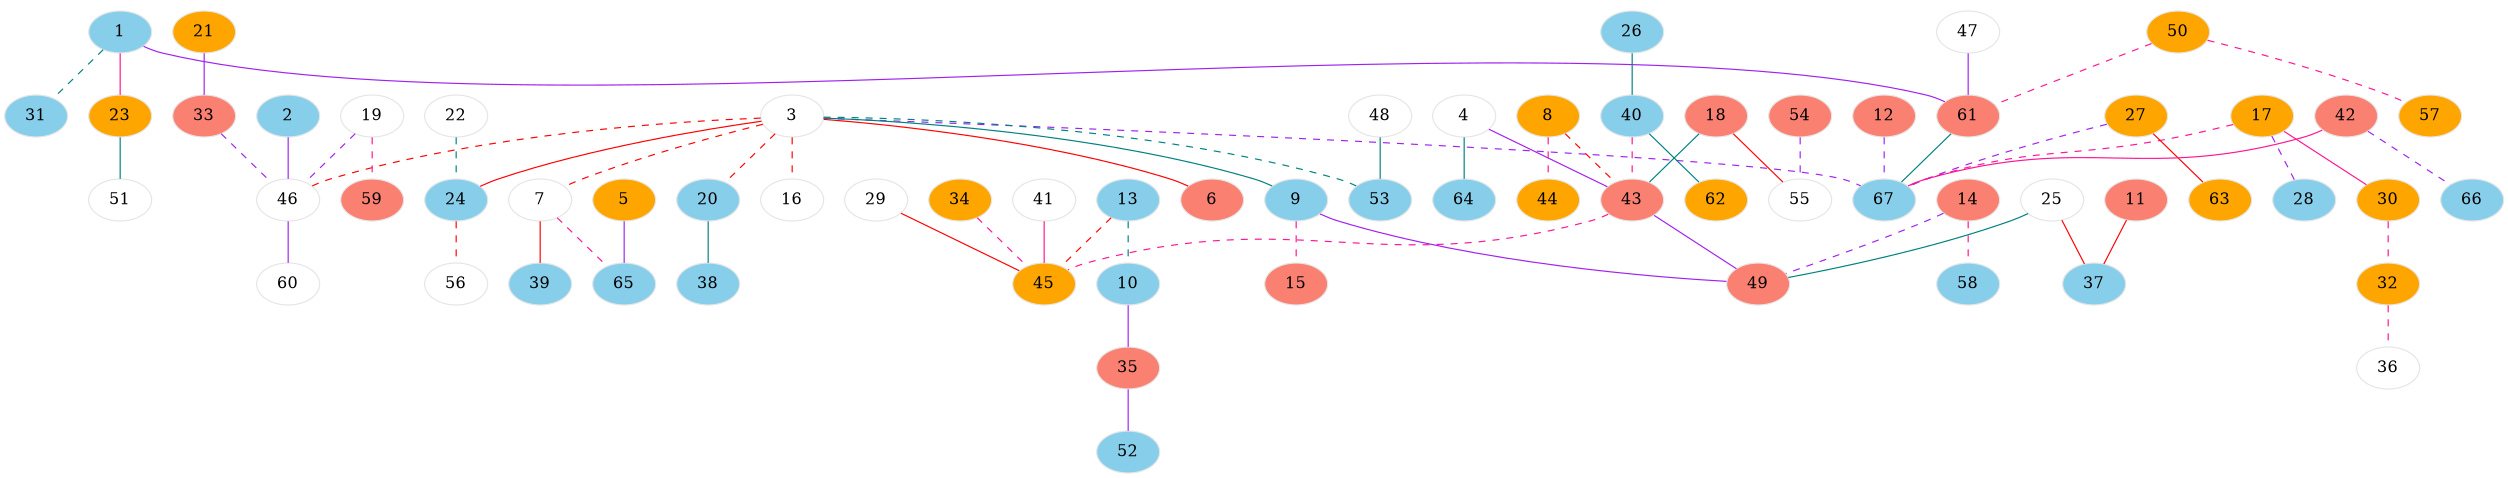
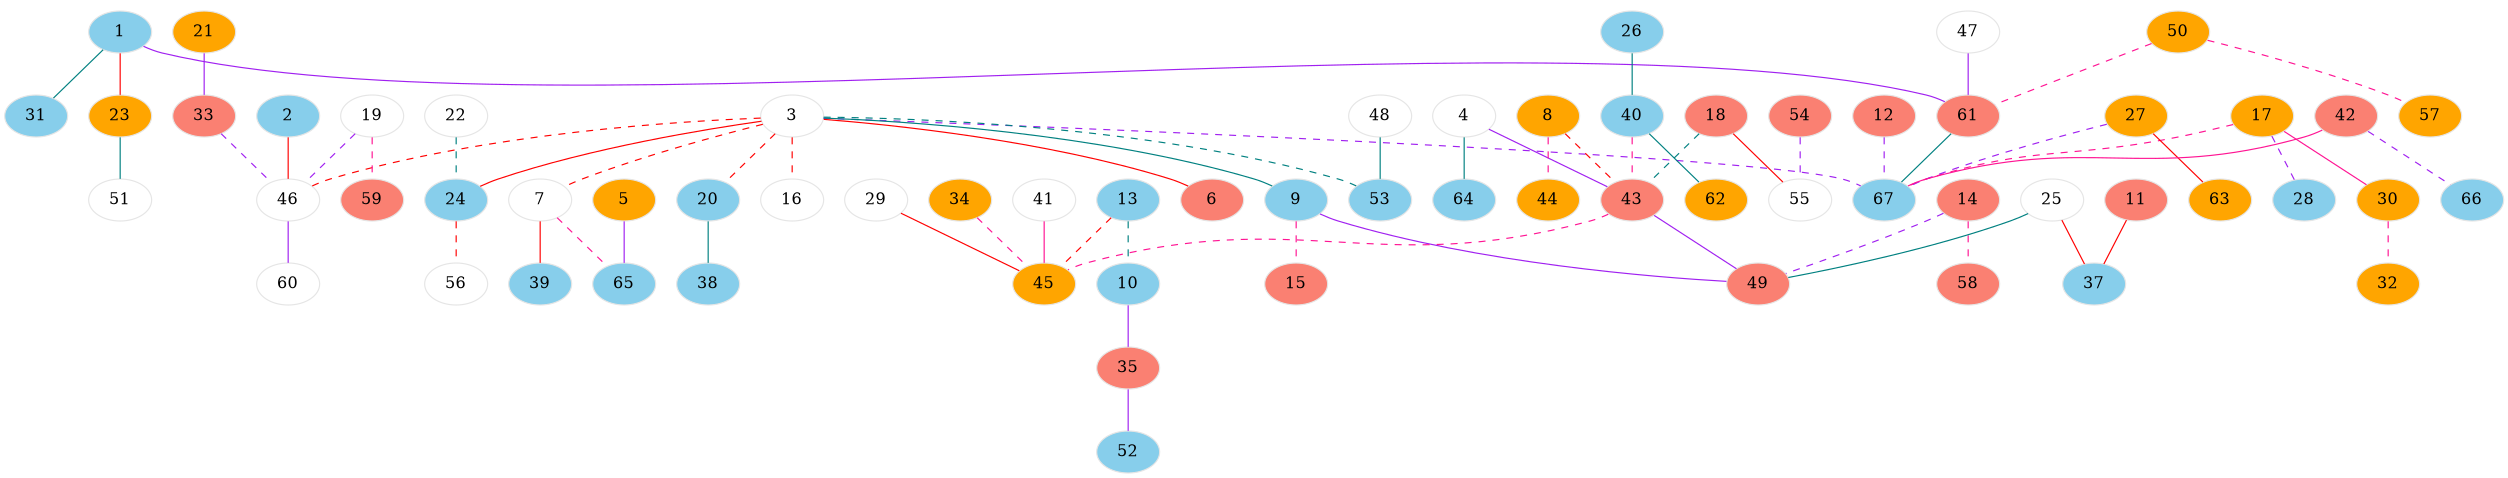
edge "1" -- "31": style dashed -> solid
edge "1" -- "23": color deeppink -> red
edge "18" -- "43": style solid -> dashed
edge "2" -- "46": color purple -> red
node "58": fillcolor skyblue -> salmon
node "36": removed
